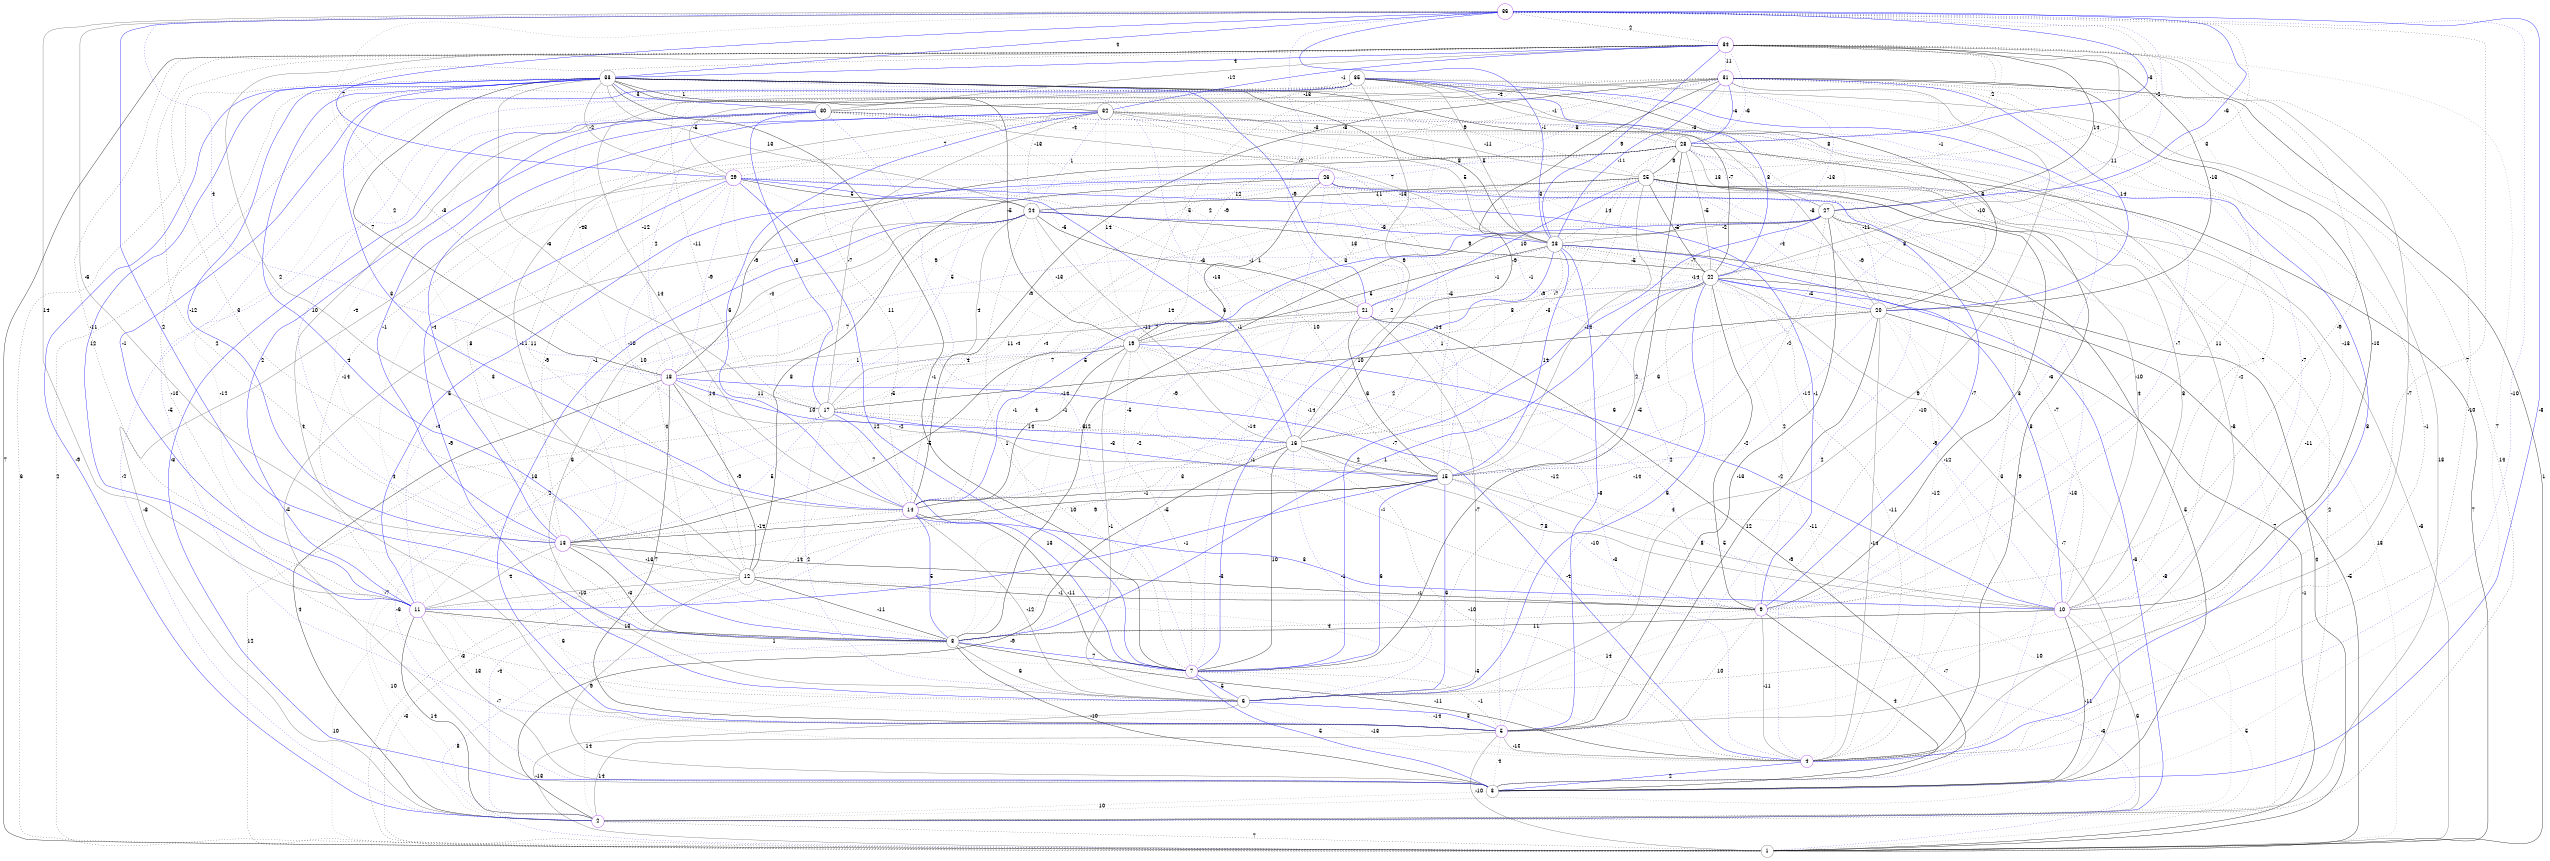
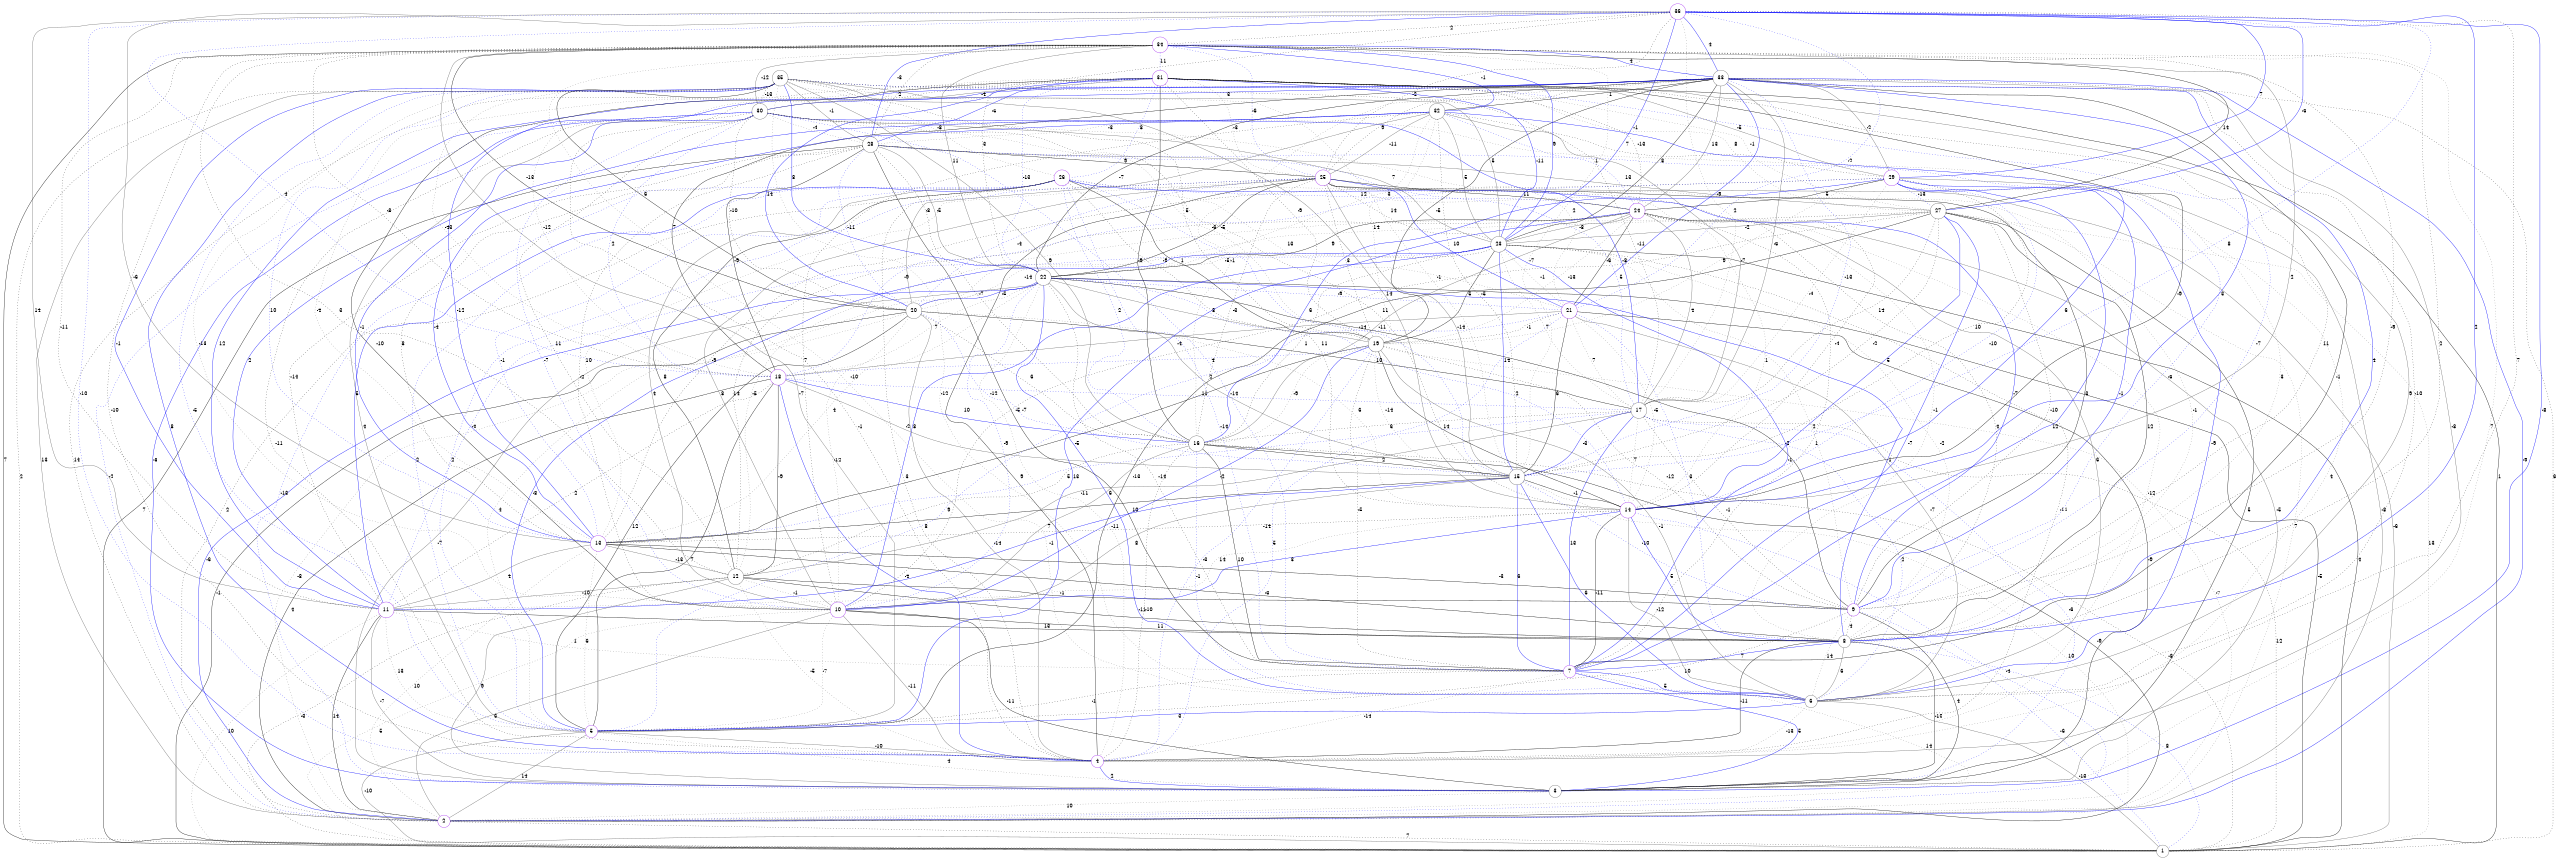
node "25": color gray40 -> purple
edge "32" -- "12": now "17" -- "12"
node "24": color gray40 -> purple
edge "24" -- "23": color blue -> gray40
edge "9" -- "4": now "10" -- "4"
